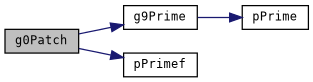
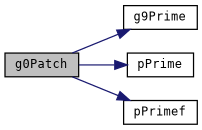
edge "g9Prime" -> "pPrime": now "g0Patch" -> "pPrime"
